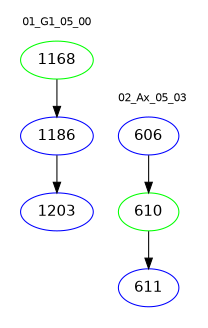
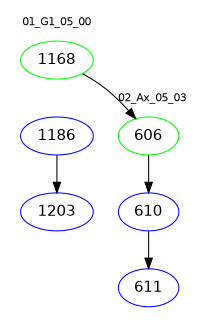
edge "1168" -> "1186": now "1168" -> "606"
node "606": color blue -> green
node "610": color green -> blue
